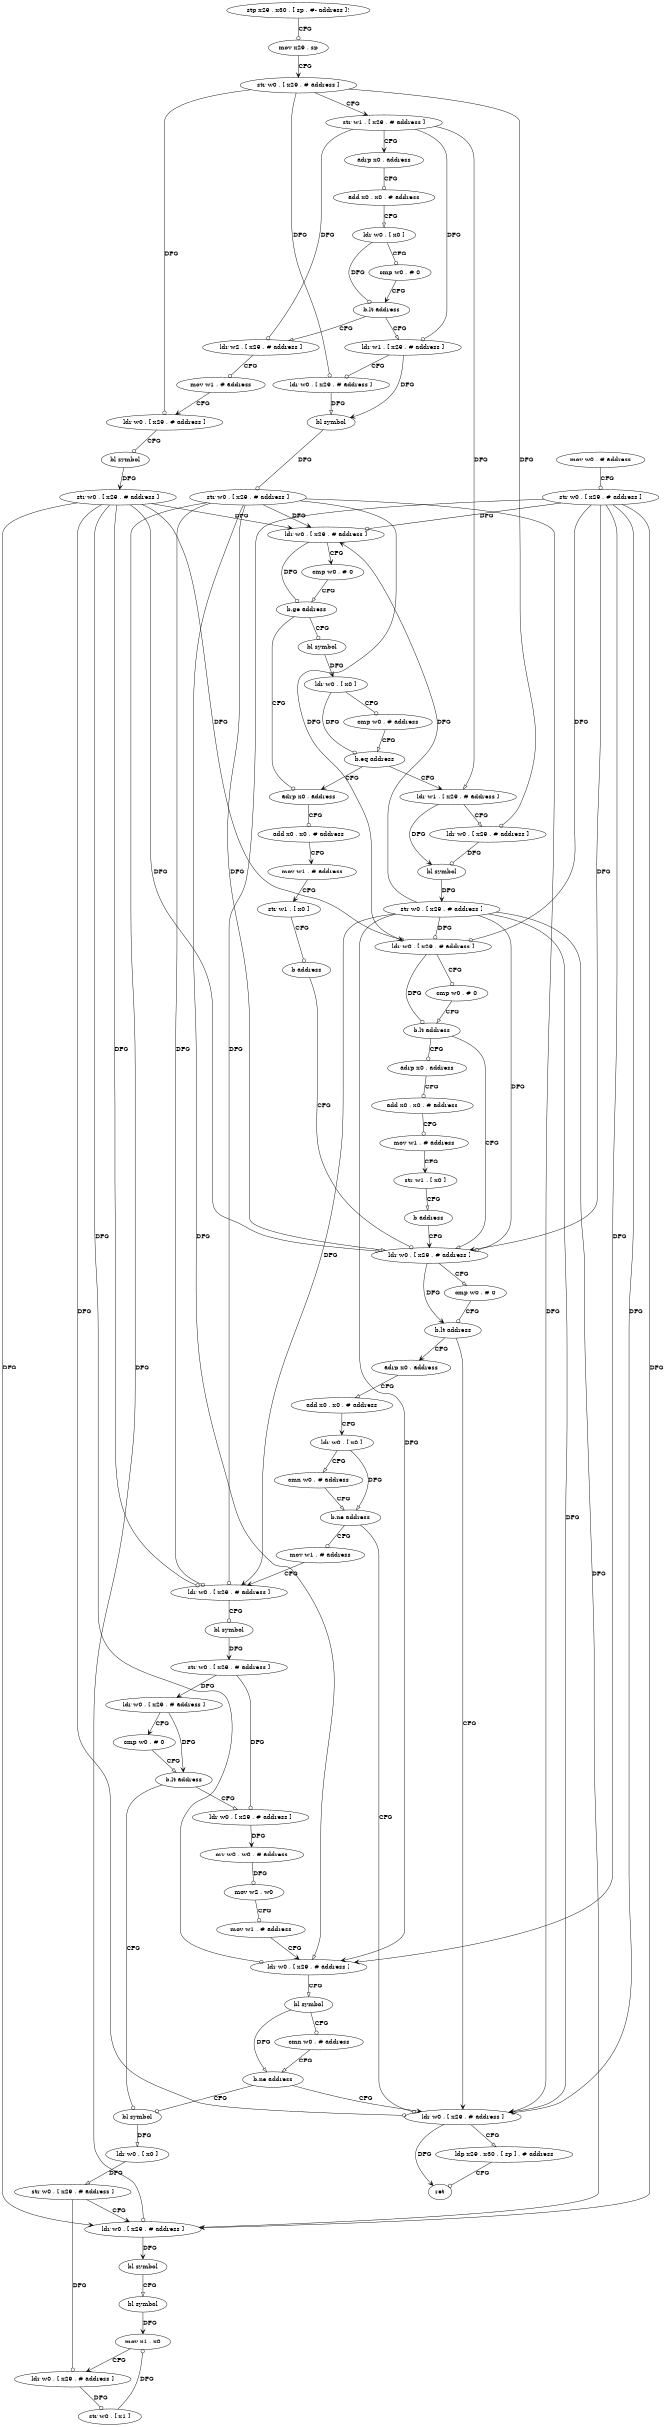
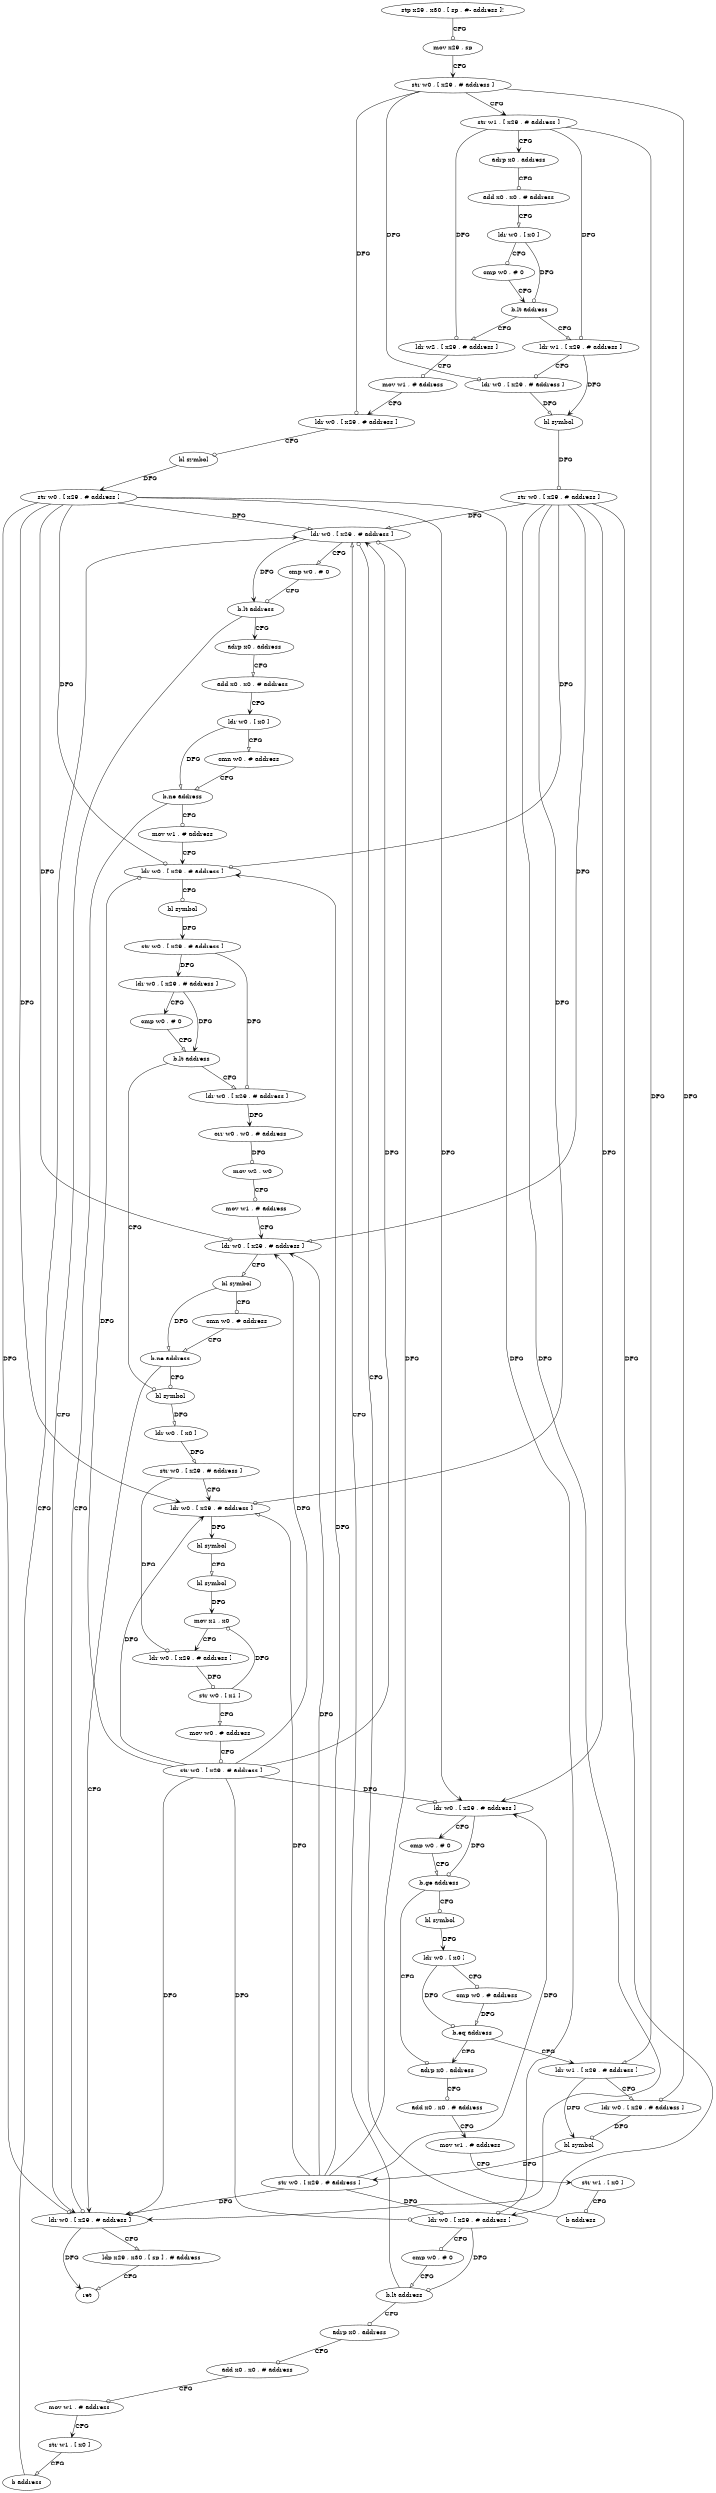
edge "cmp w0 , # address" -> "b.eq address": label "CFG" -> "DFG"
edge "str w0 , [ x1 ]" -> "mov w0 , # address": added, label "CFG"
edge "ldp x29 , x30 , [ sp ] , # address" -> "ret": arrowhead odot -> onormal
